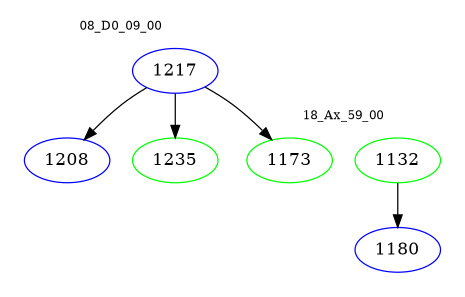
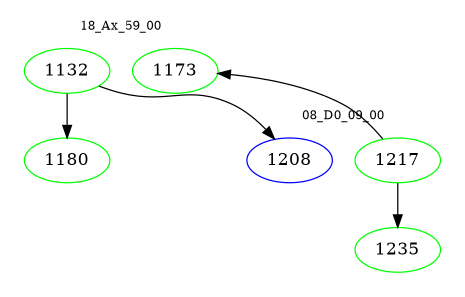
node "1217": color blue -> green
edge "1217" -> "1208": now "1132" -> "1208"
node "1180": color blue -> green
